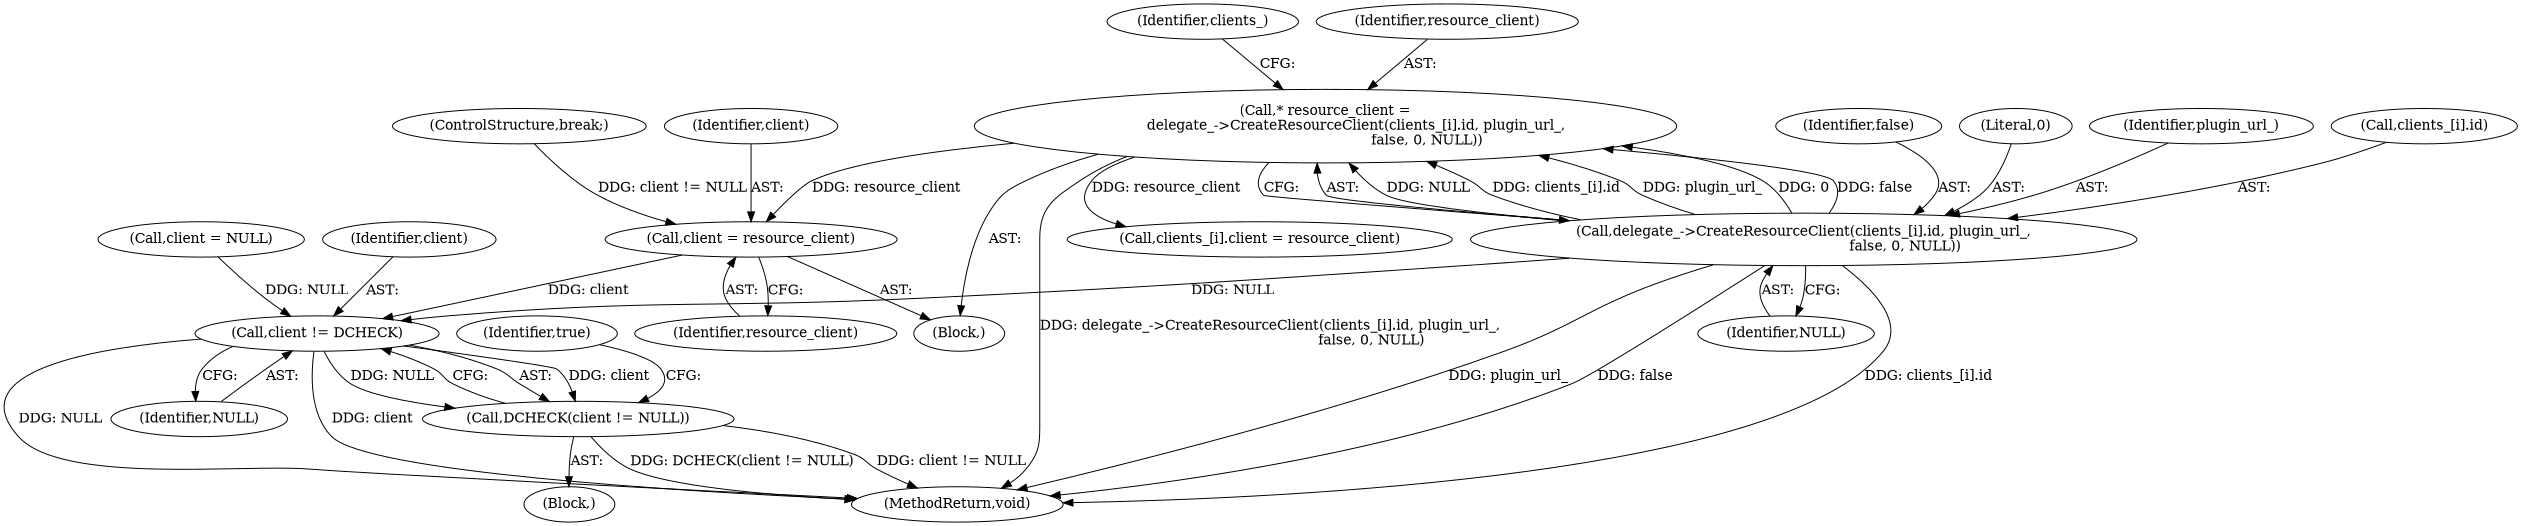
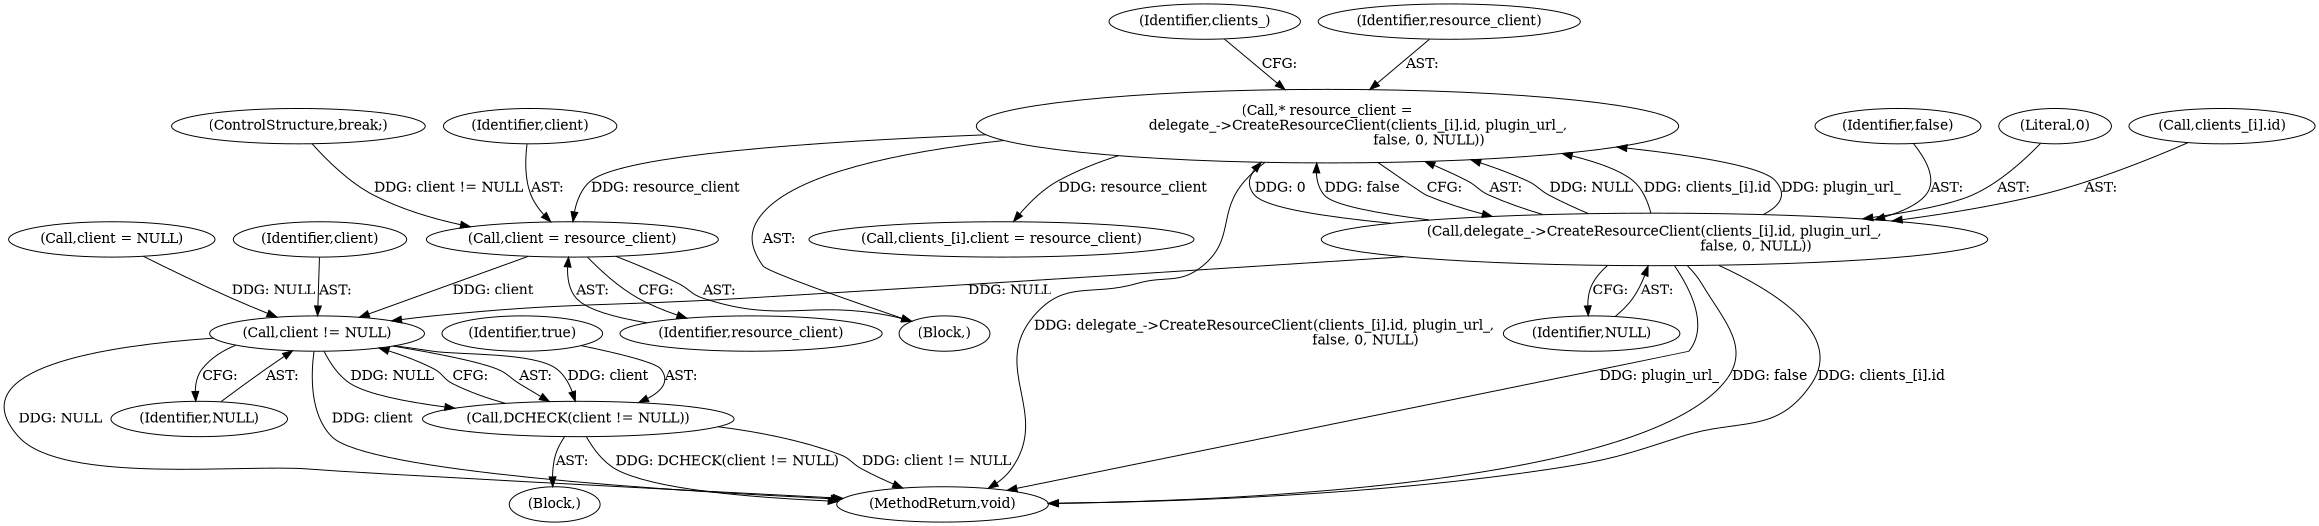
node "(Identifier,plugin_url_)": removed
node "(Call,client != DCHECK)": label "(Call,client != DCHECK)" -> "(Call,client != NULL)"
edge "(Identifier,true)" -> "(Call,DCHECK(client != NULL))": label "CFG: " -> "AST: "
